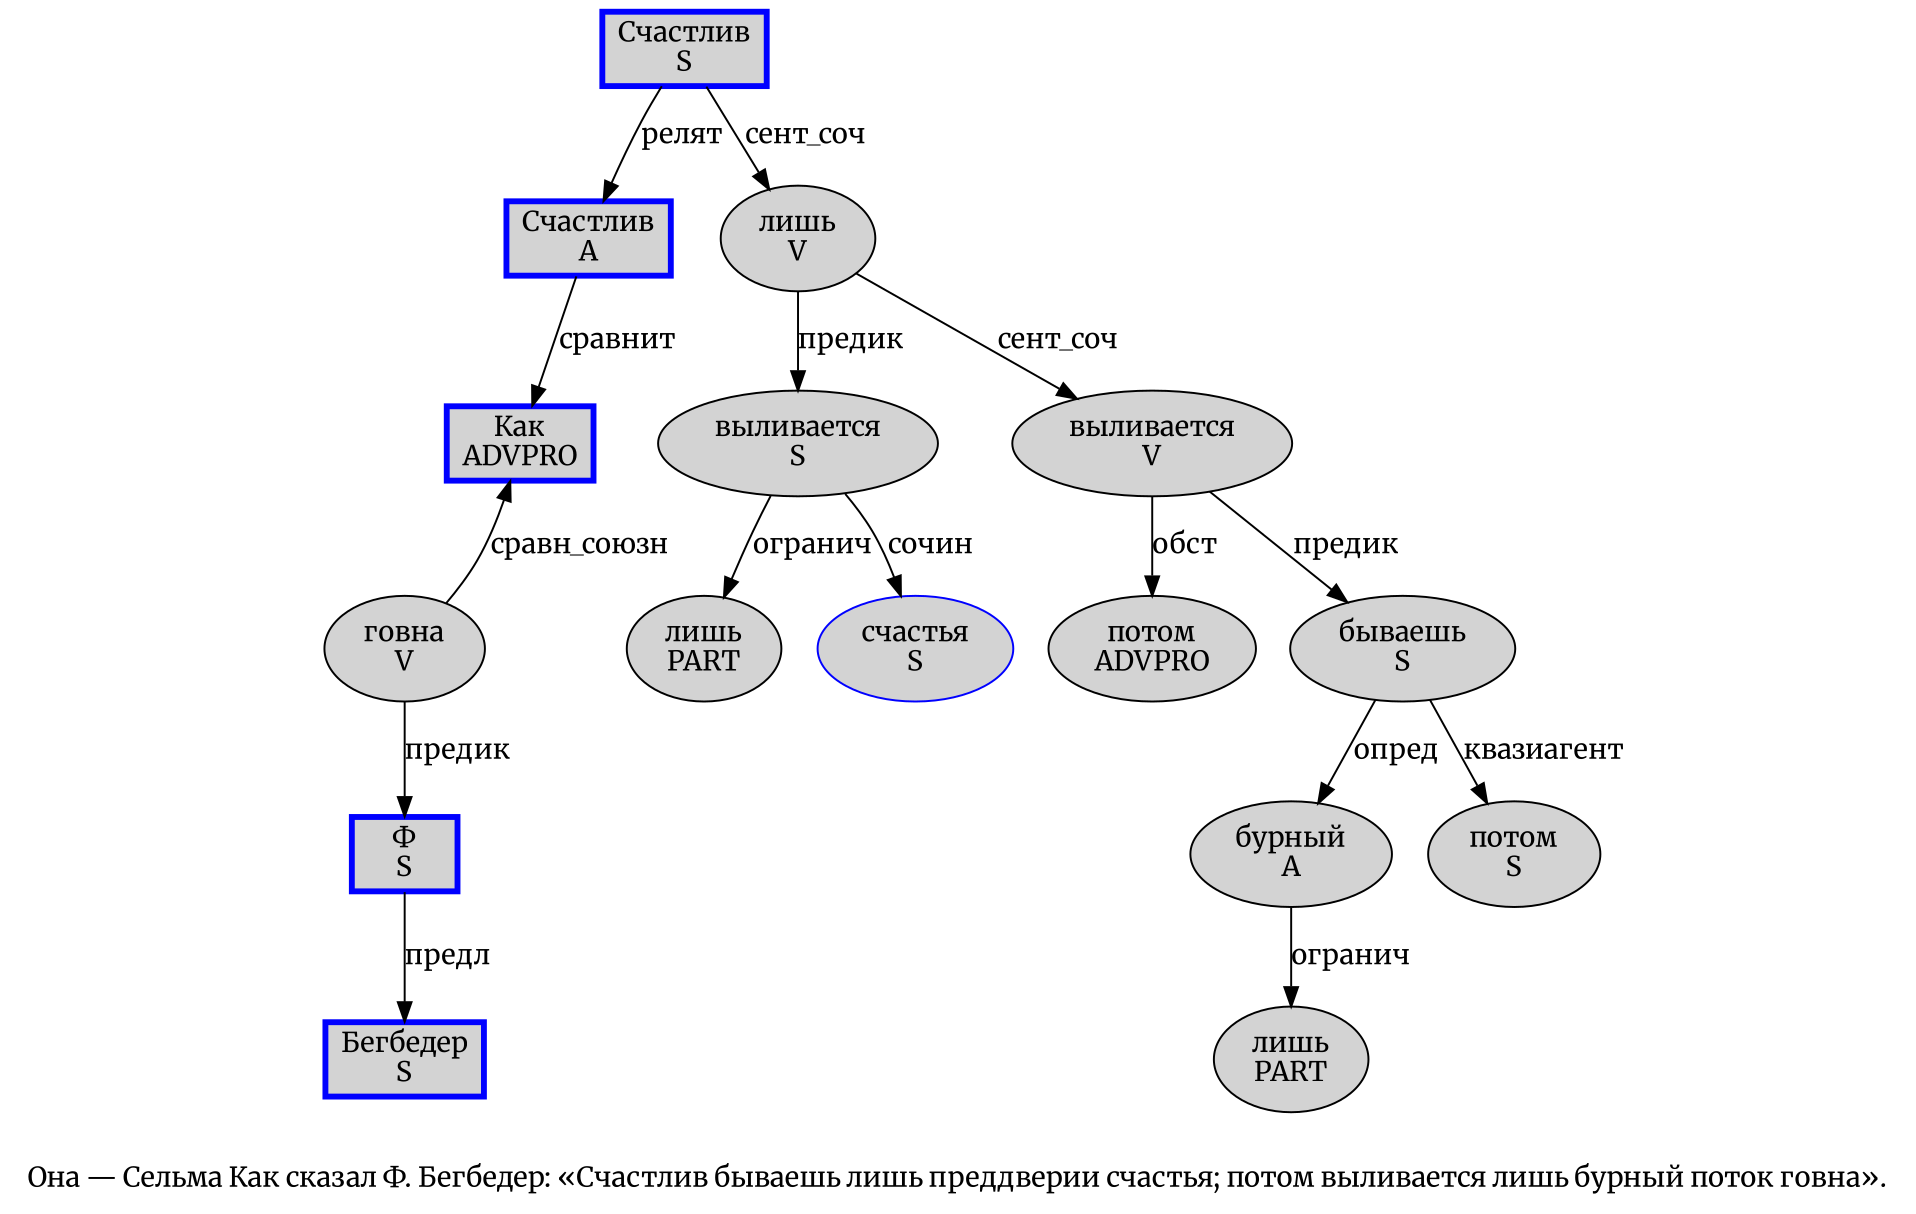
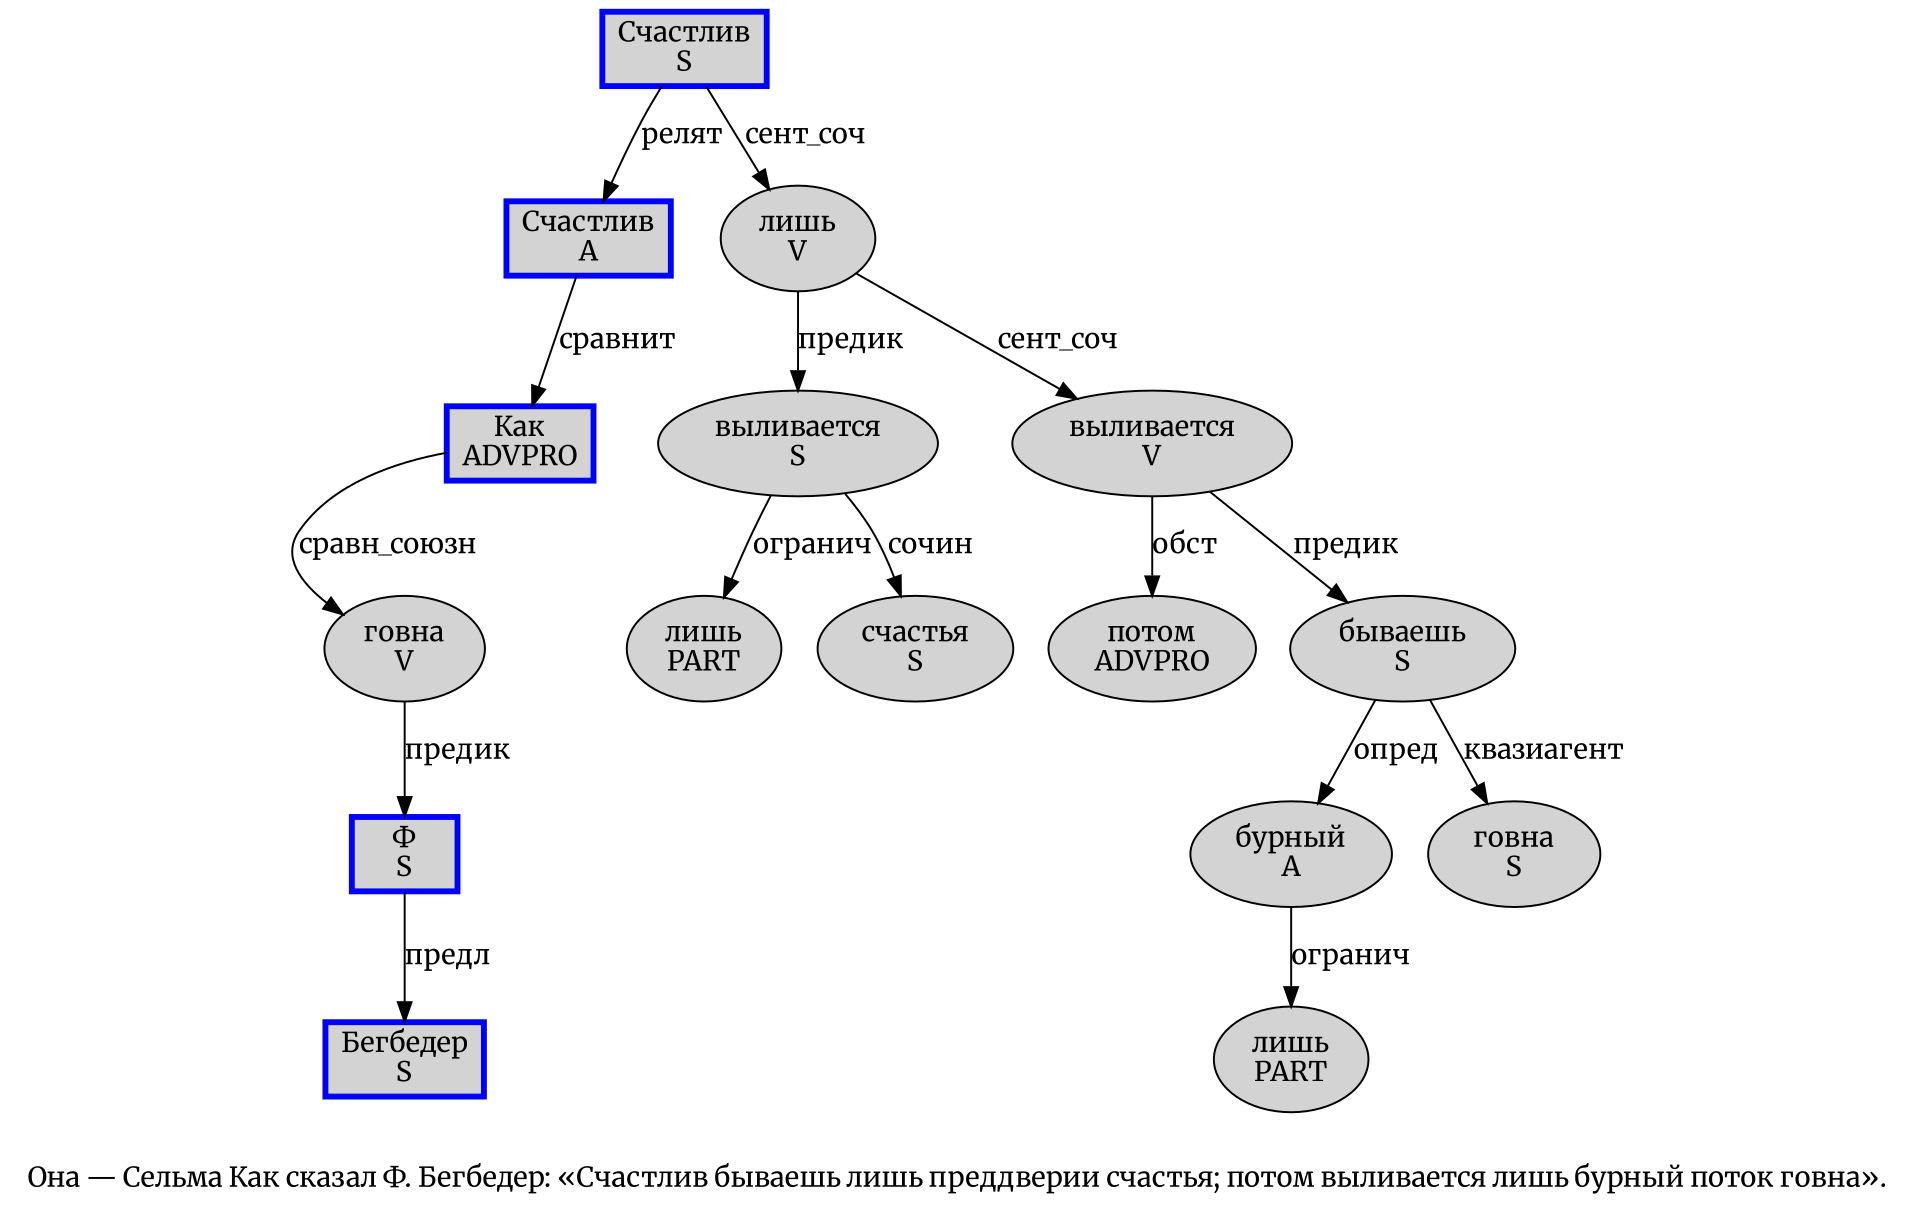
edge "говна V" -> "Как ADVPRO": reversed
node "счастья S": color blue -> black
node "потом S": label "потом S" -> "говна S"
